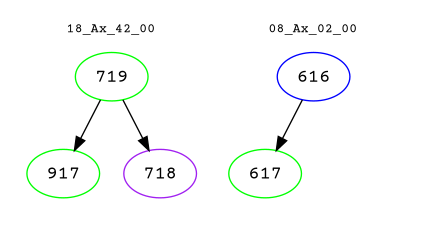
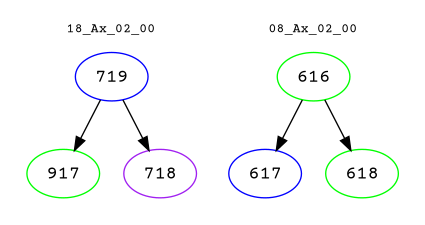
cluster "18_Ax_42_00": label "18_Ax_42_00" -> "18_Ax_02_00"
node "719": color green -> blue
node "616": color blue -> green
node "617": color green -> blue
node "618": added
